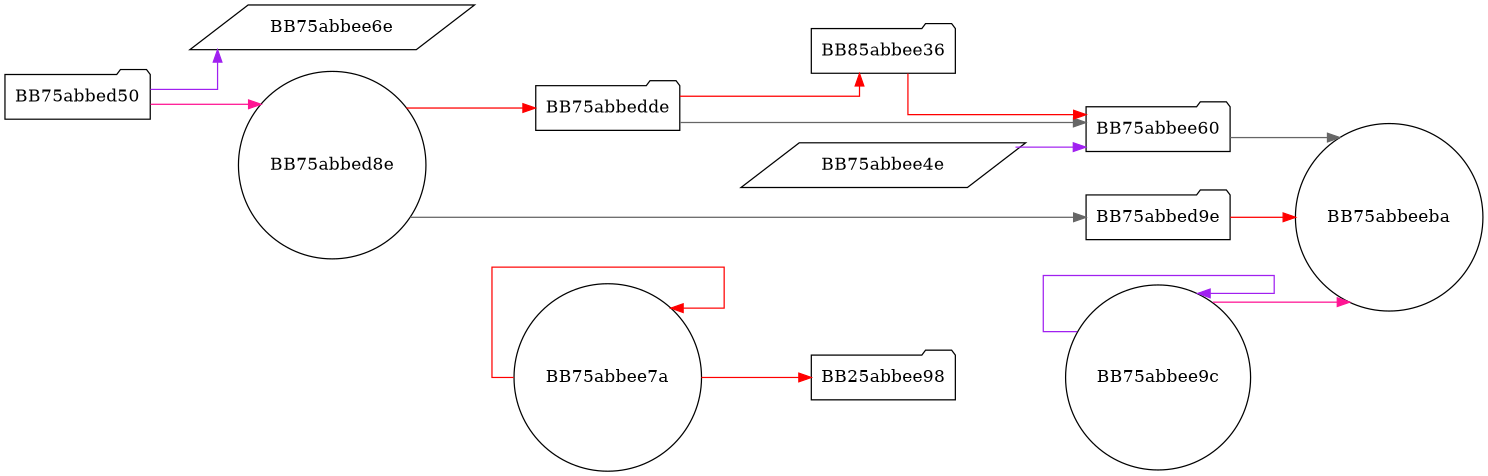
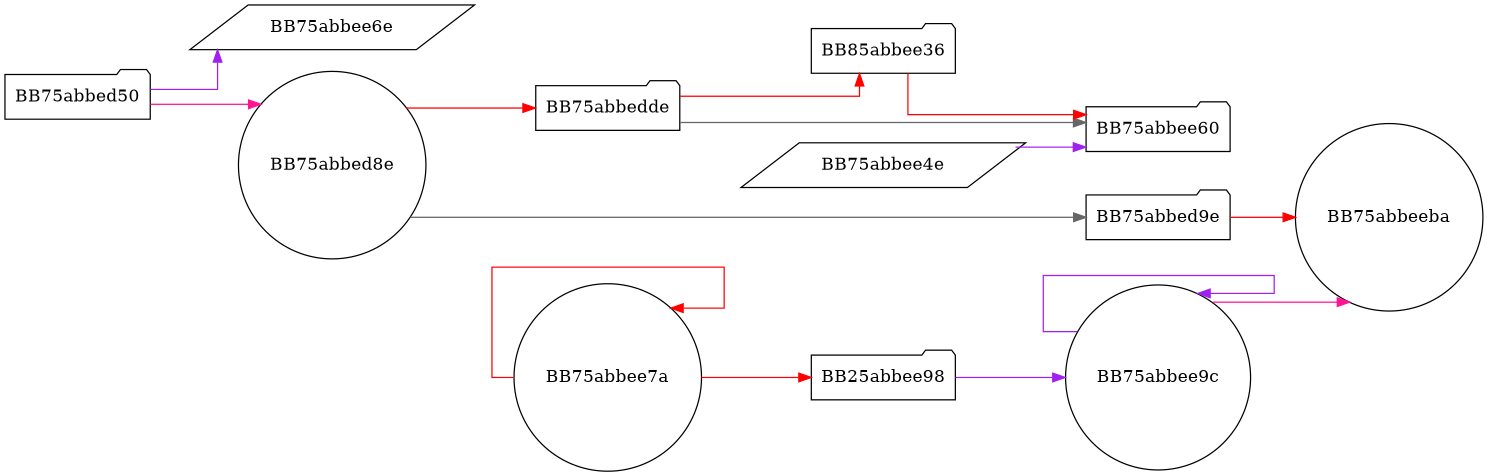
edge "BB75abbee60" -> "BB75abbeeba": removed
edge "BB25abbee98" -> "BB75abbee9c": added
